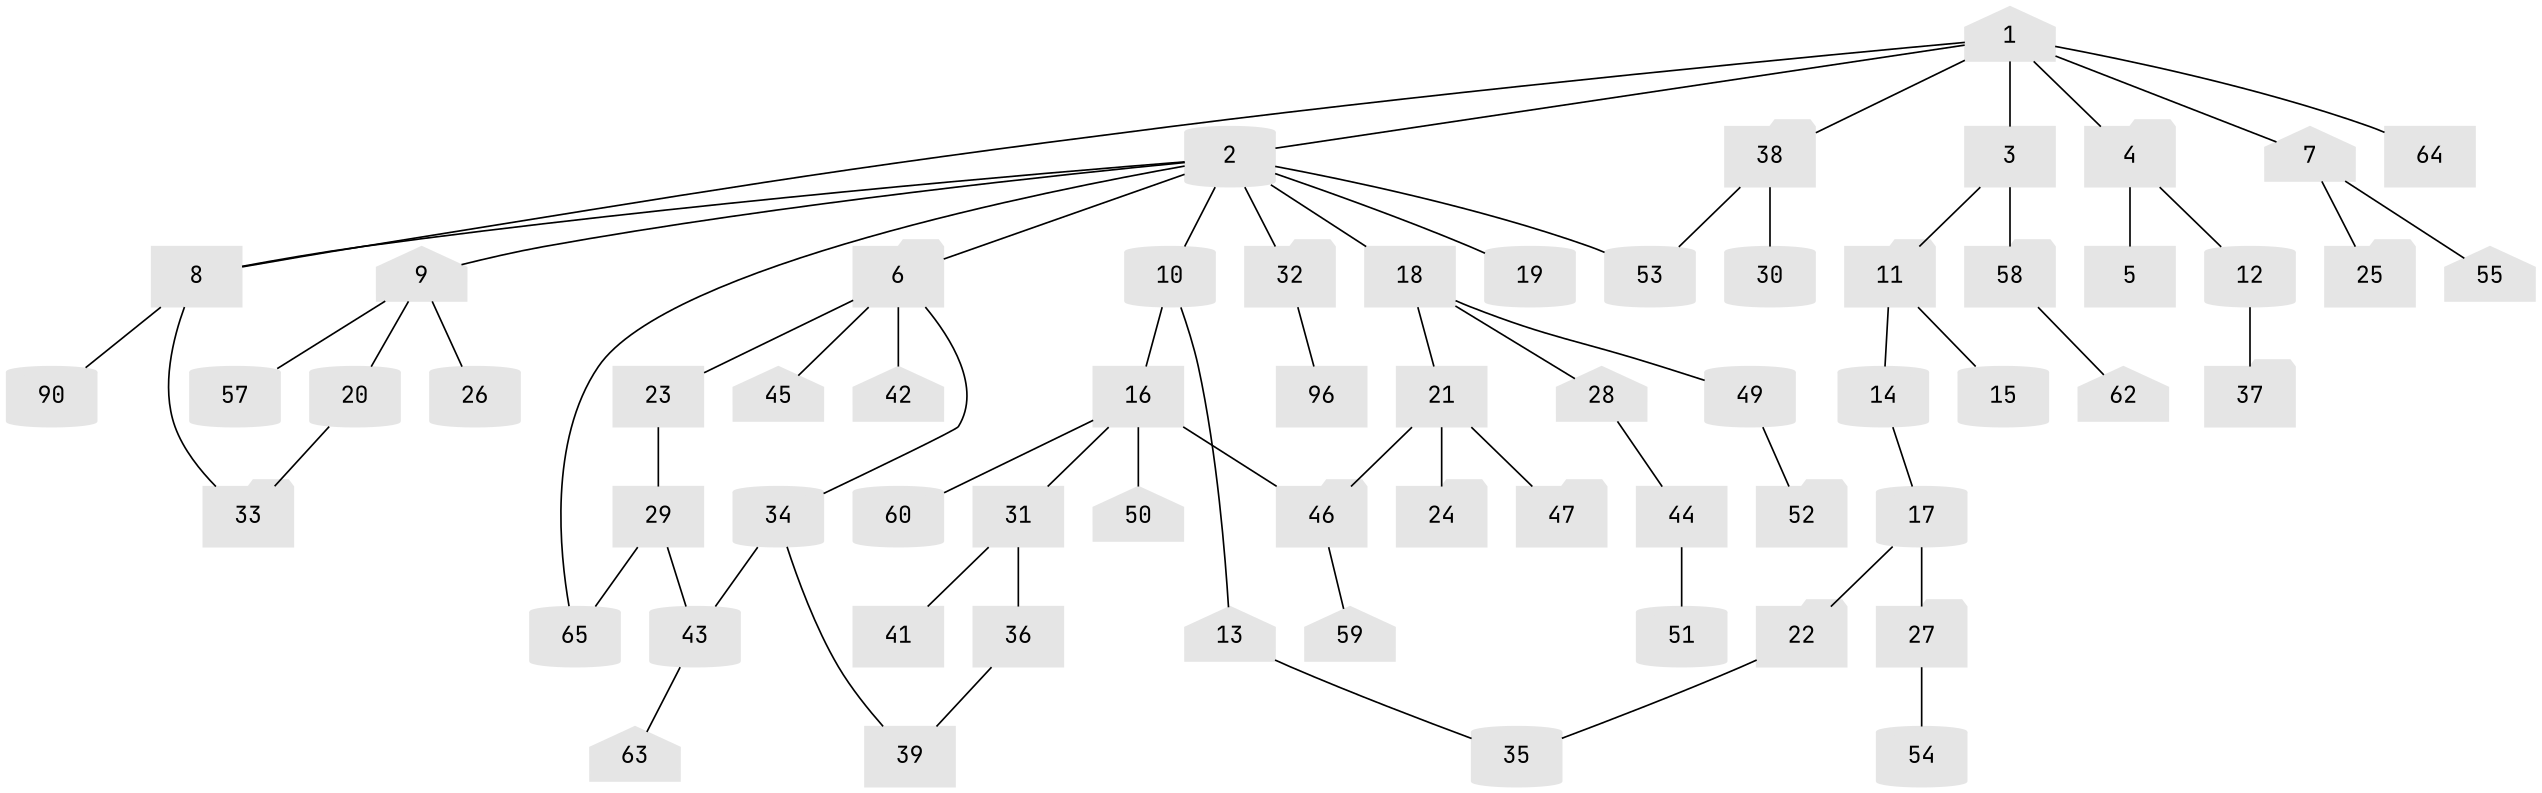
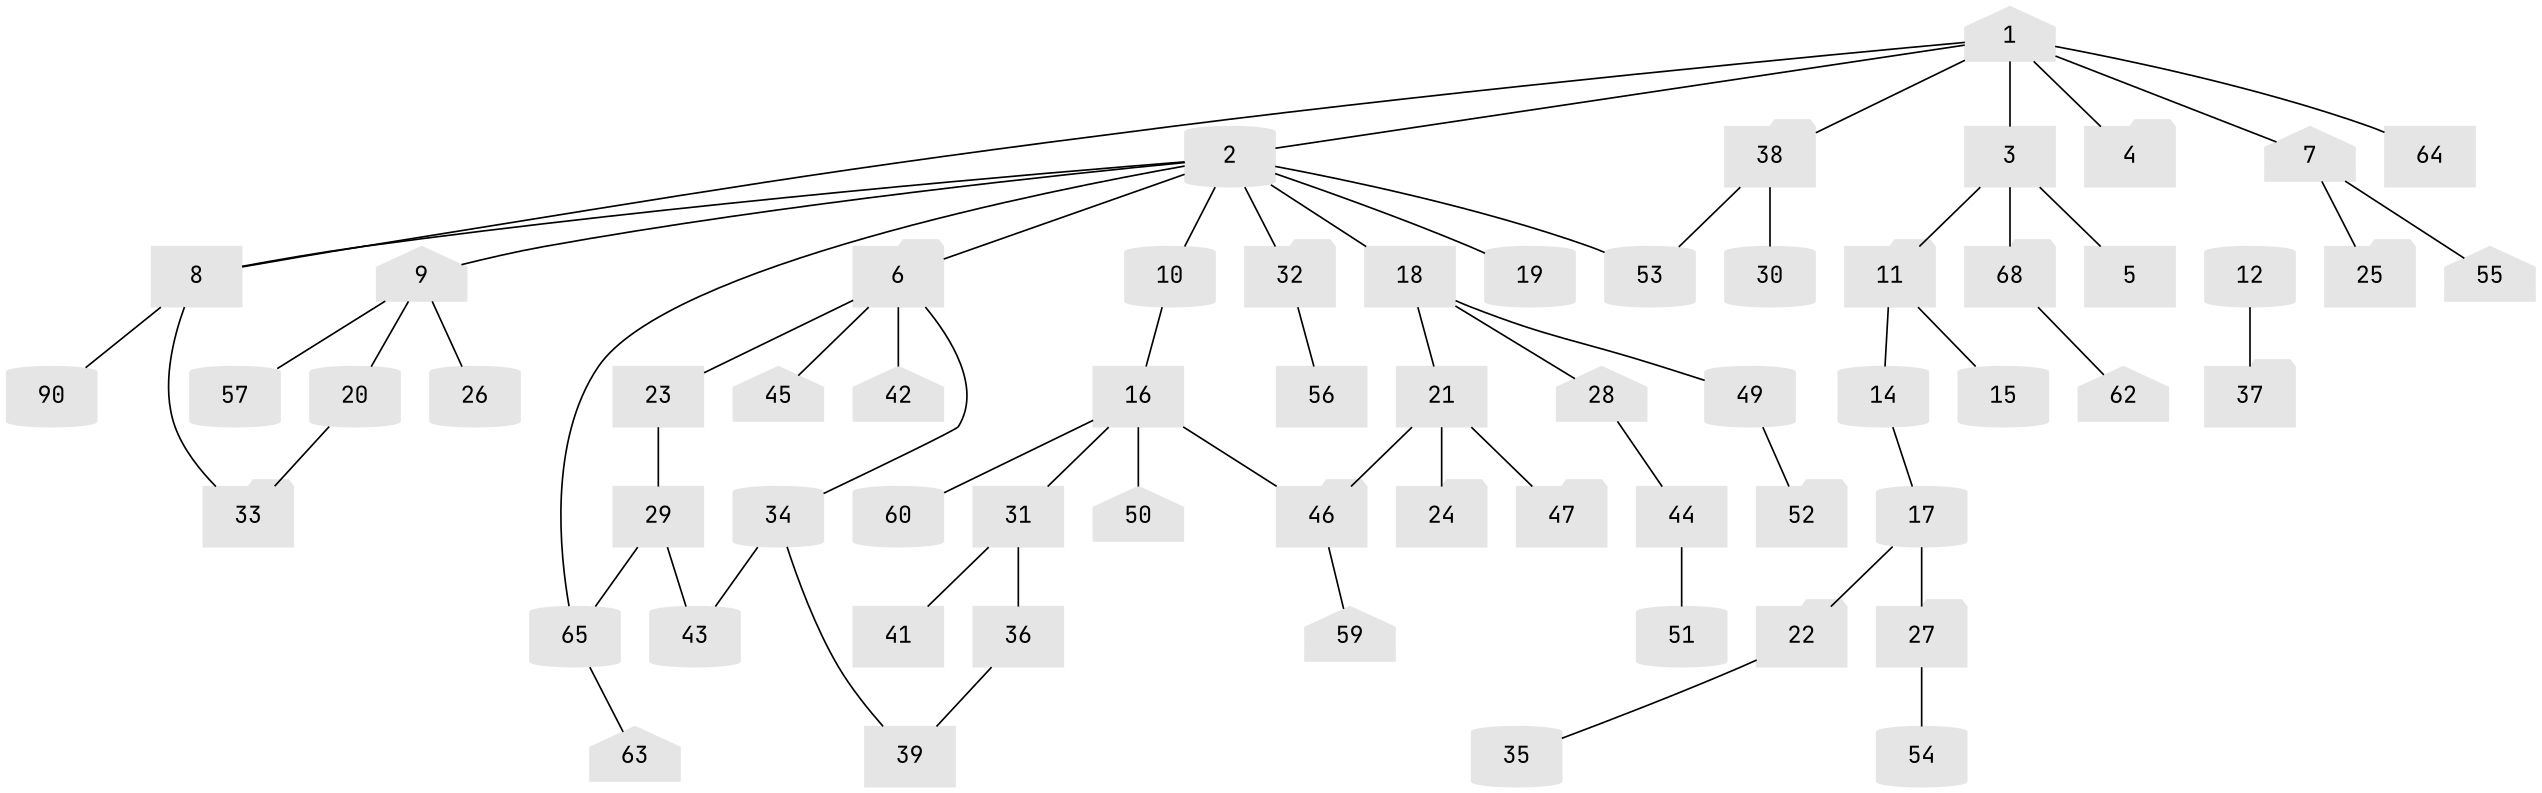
edge "4" -- "5": now "3" -- "5"
edge "4" -- "12": removed
node "58": label "58" -> "68"
node "96": label "96" -> "56"
node "13": removed
edge "43" -- "63": now "65" -- "63"
